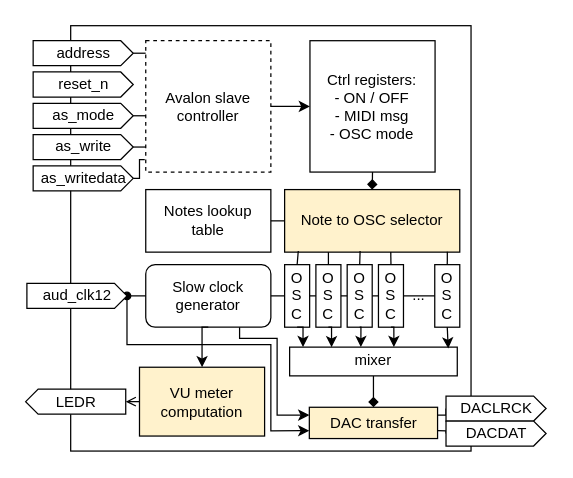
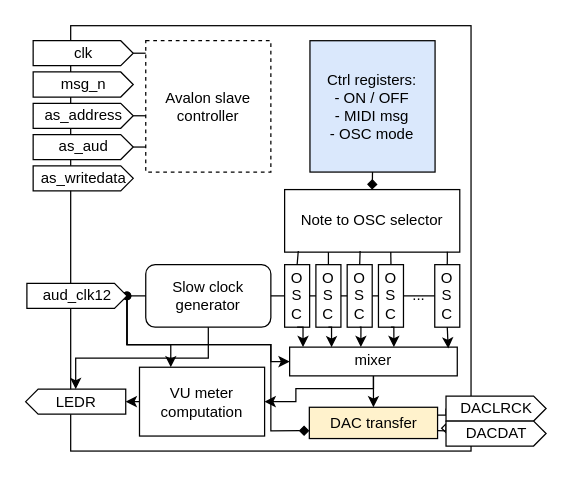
node "address": label "address" -> "clk"
node "reset_n": label "reset_n" -> "msg_n"
edge "Avalon slave controller" -> "Ctrl registers: - ON / OFF - MIDI msg - OSC mode": removed
node "Ctrl registers: - ON / OFF - MIDI msg - OSC mode": fillcolor #ffffff -> #dae8fc
node "as_mode": label "as_mode" -> "as_address"
node "as_write": label "as_write" -> "as_aud"
edge "Avalon slave controller" -- "as_writedata": removed
node "Notes lookup table": removed
edge "Notes lookup table" -- "Note to OSC selector": removed
node "Note to OSC selector": fillcolor #fff2cc -> #ffffff
edge "Slow clock generator" -> "VU meter computation": now "Slow clock generator" -> "LEDR"
edge "aud_clk12" -- "VU meter computation": added
edge "aud_clk12" -> "mixer": added
edge "Slow clock generator" -> "DAC transfer": removed
edge "mixer" -> "VU meter computation": added
edge "mixer" -> "DAC transfer": arrowhead diamond -> classic
edge "VU meter computation" -> "LEDR": arrowhead open -> classic
node "VU meter computation": fillcolor #fff2cc -> #ffffff
edge "aud_clk12" -- "DAC transfer": arrowhead classic -> diamond
edge "DAC transfer" -- "DACDAT": arrowhead none -> diamond
